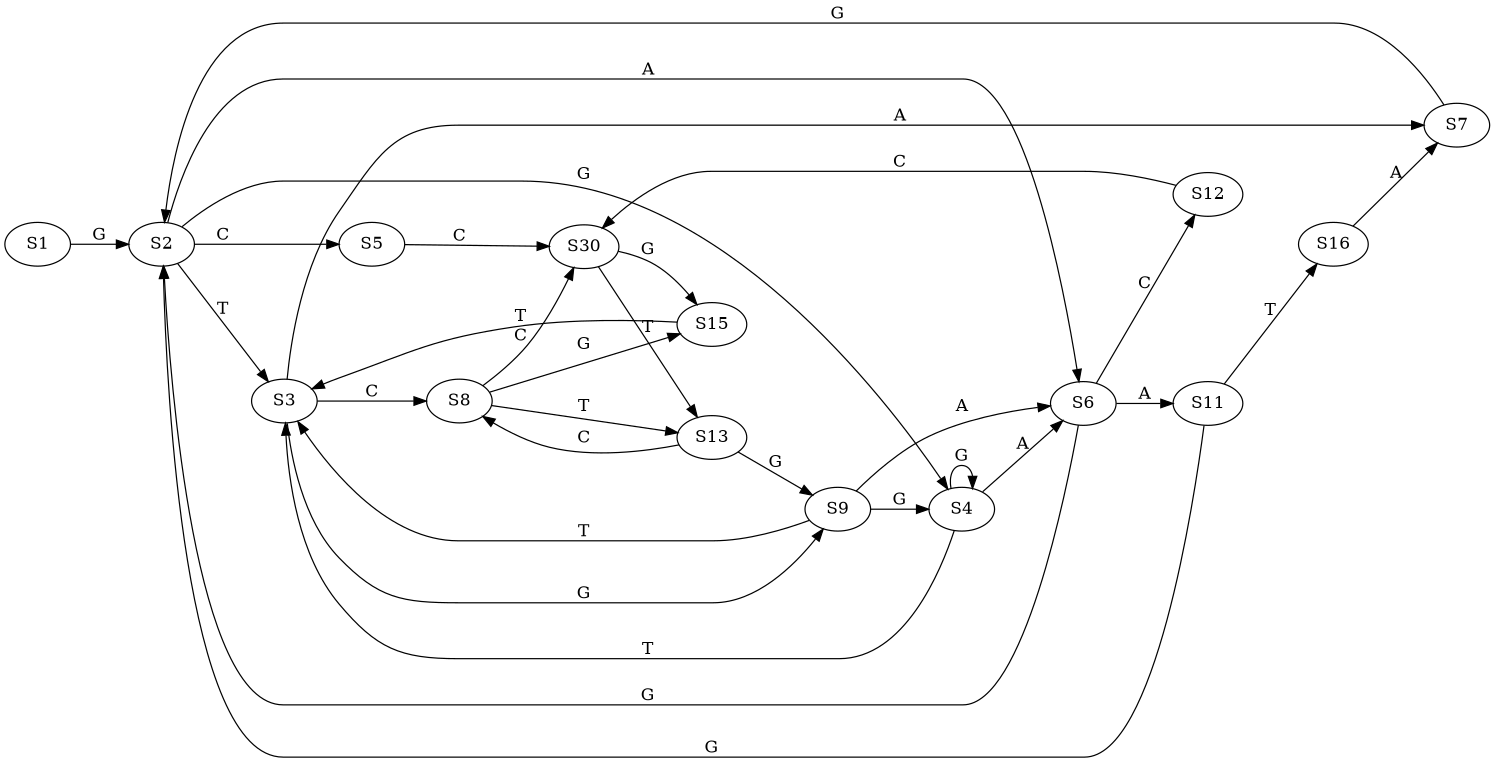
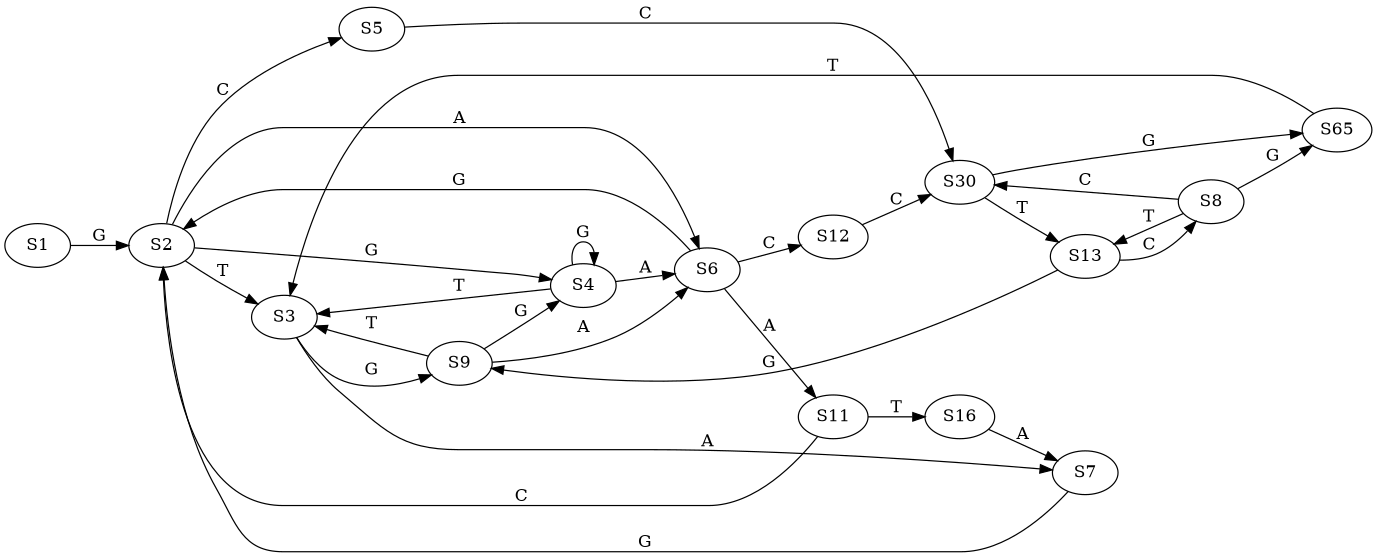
node "S15": label "S15" -> "S65"
edge "S3" -> "S8": removed, label "C"
edge "S11" -> "S2": label "G" -> "C"
